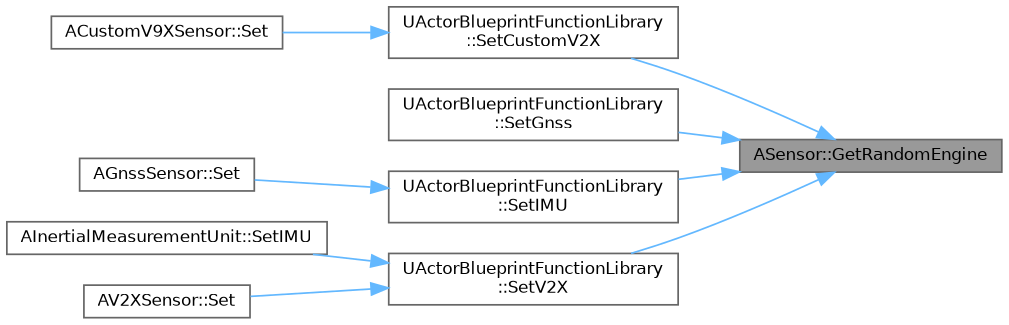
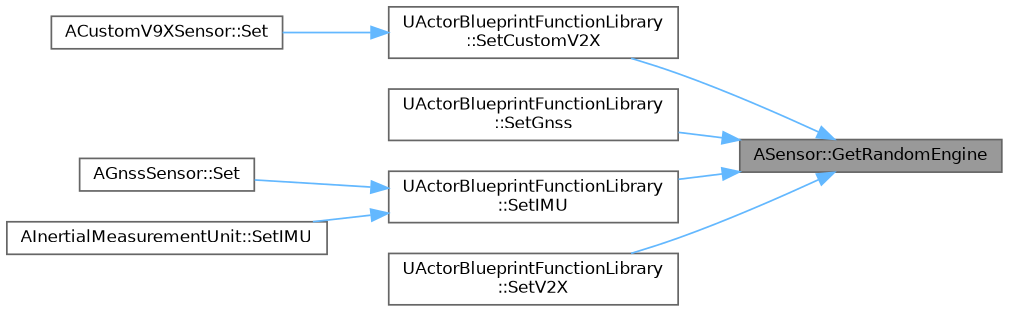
edge "AInertialMeasurementUnit::SetIMU" -> "UActorBlueprintFunctionLibrary ::SetV2X": now "AInertialMeasurementUnit::SetIMU" -> "UActorBlueprintFunctionLibrary ::SetIMU"
node "AV2XSensor::Set": removed
